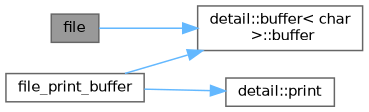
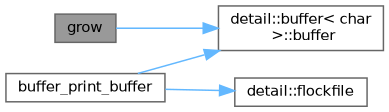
node "file": label "file" -> "grow"
node "file_print_buffer": label "file_print_buffer" -> "buffer_print_buffer"
node "detail::print": label "detail::print" -> "detail::flockfile"
